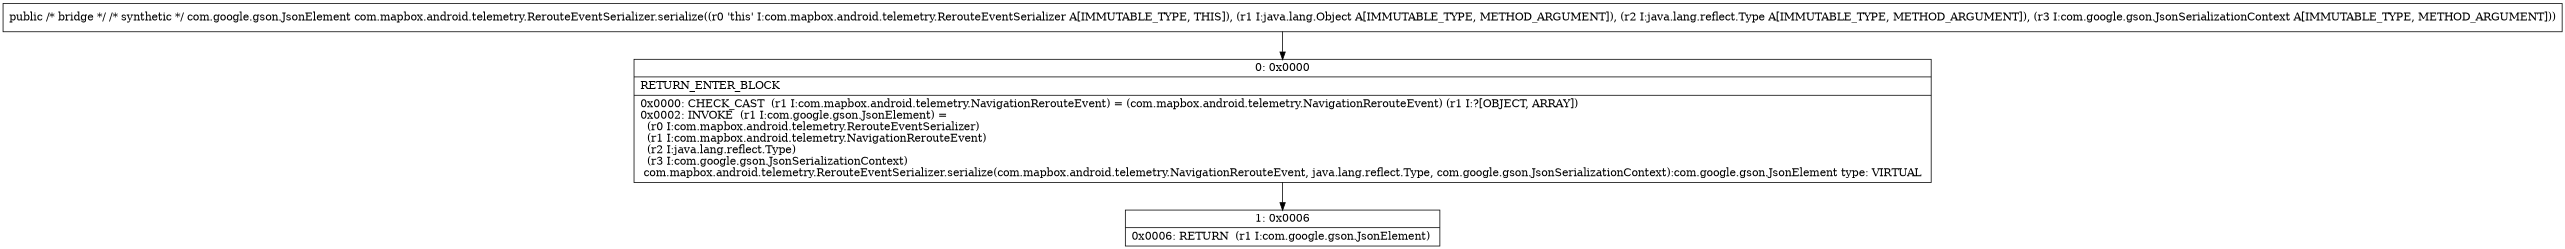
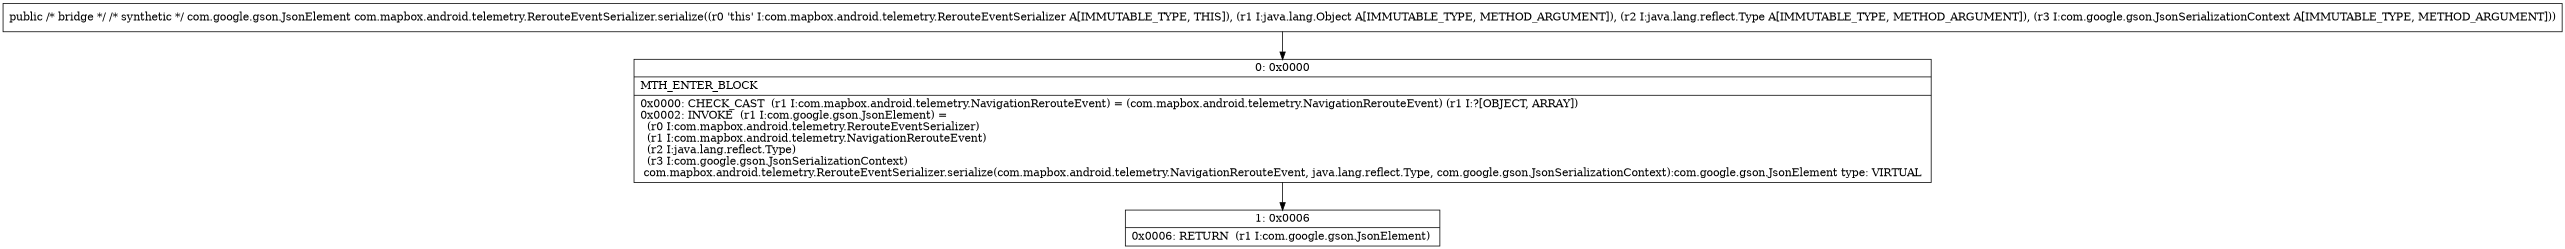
node "0: 0x0000": text "RETURN_ENTER_BLOCK" -> "MTH_ENTER_BLOCK"
